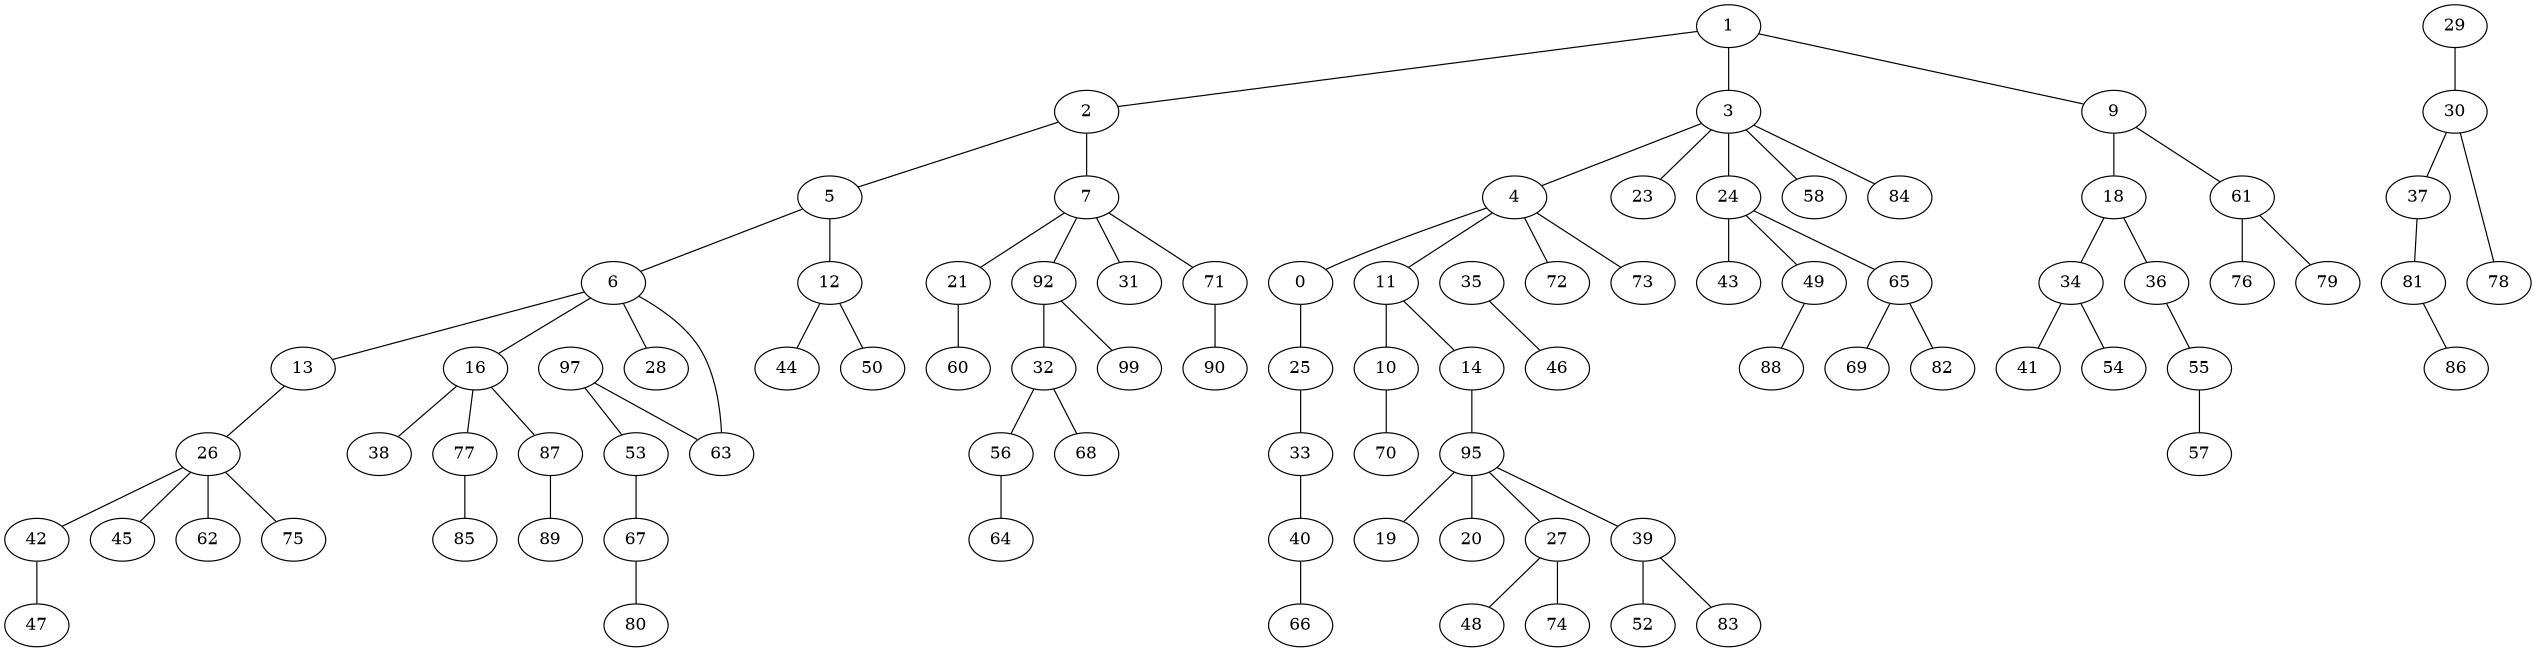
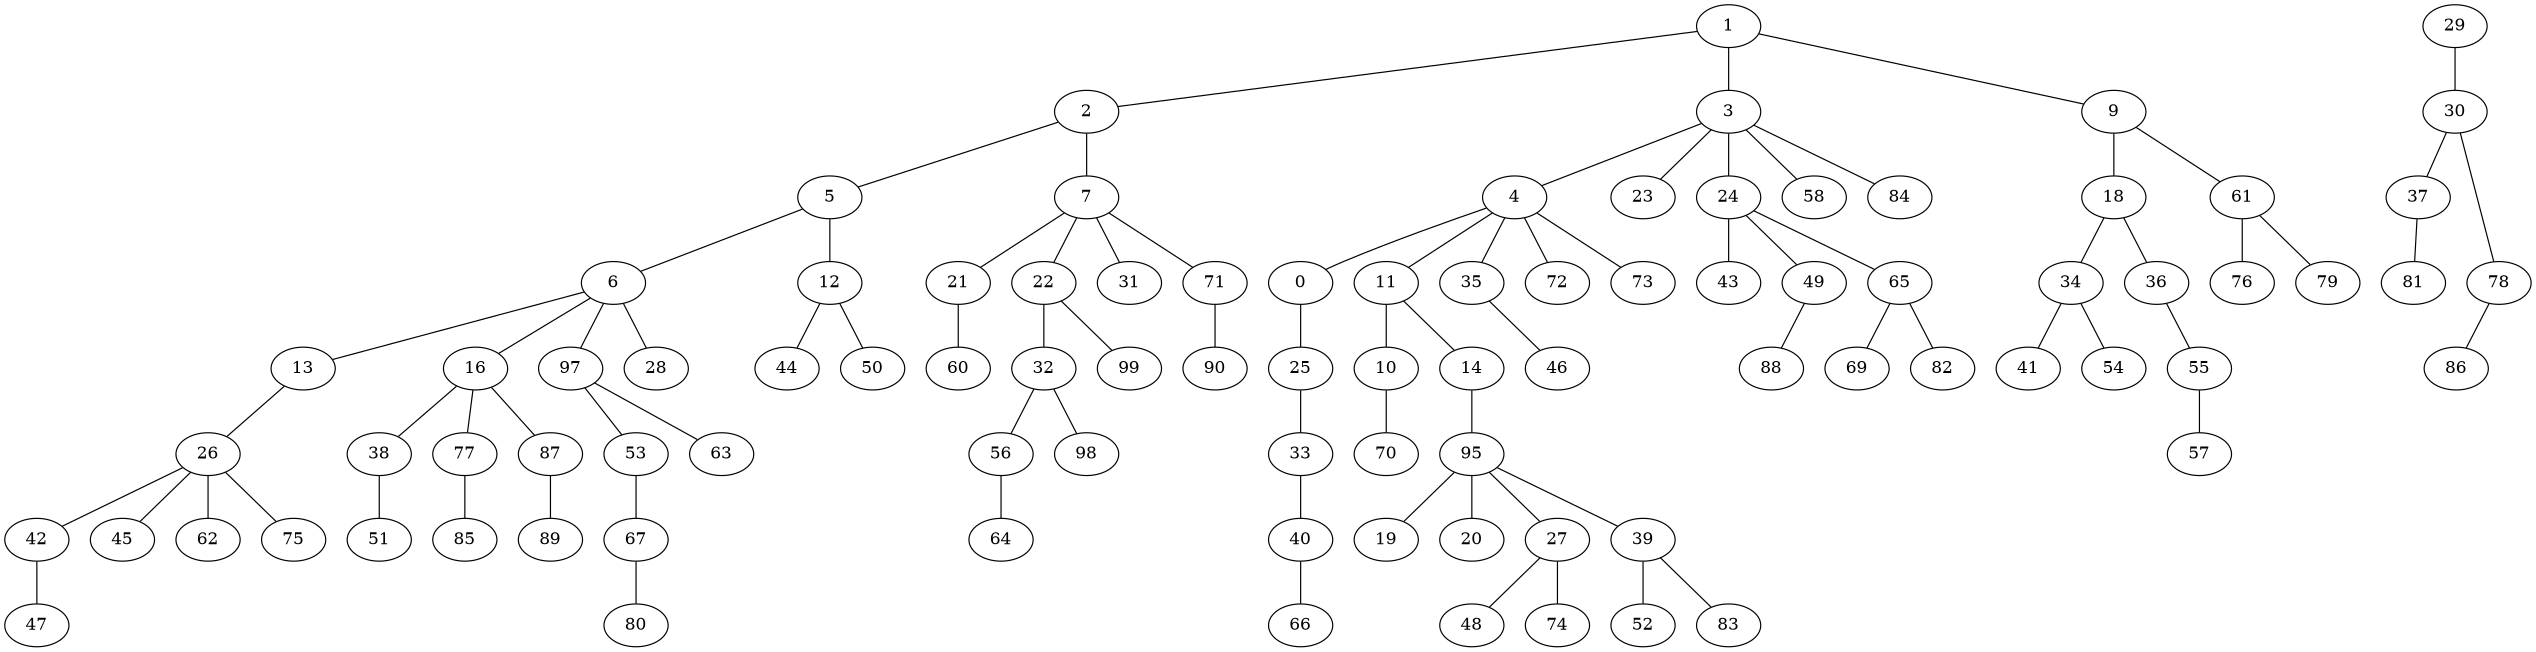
edge "4" -- "35": added
node "92": label "92" -> "22"
edge "81" -- "86": now "78" -- "86"
edge "6" -- "63": now "6" -- "97"
node "68": label "68" -> "98"
node "51": added
